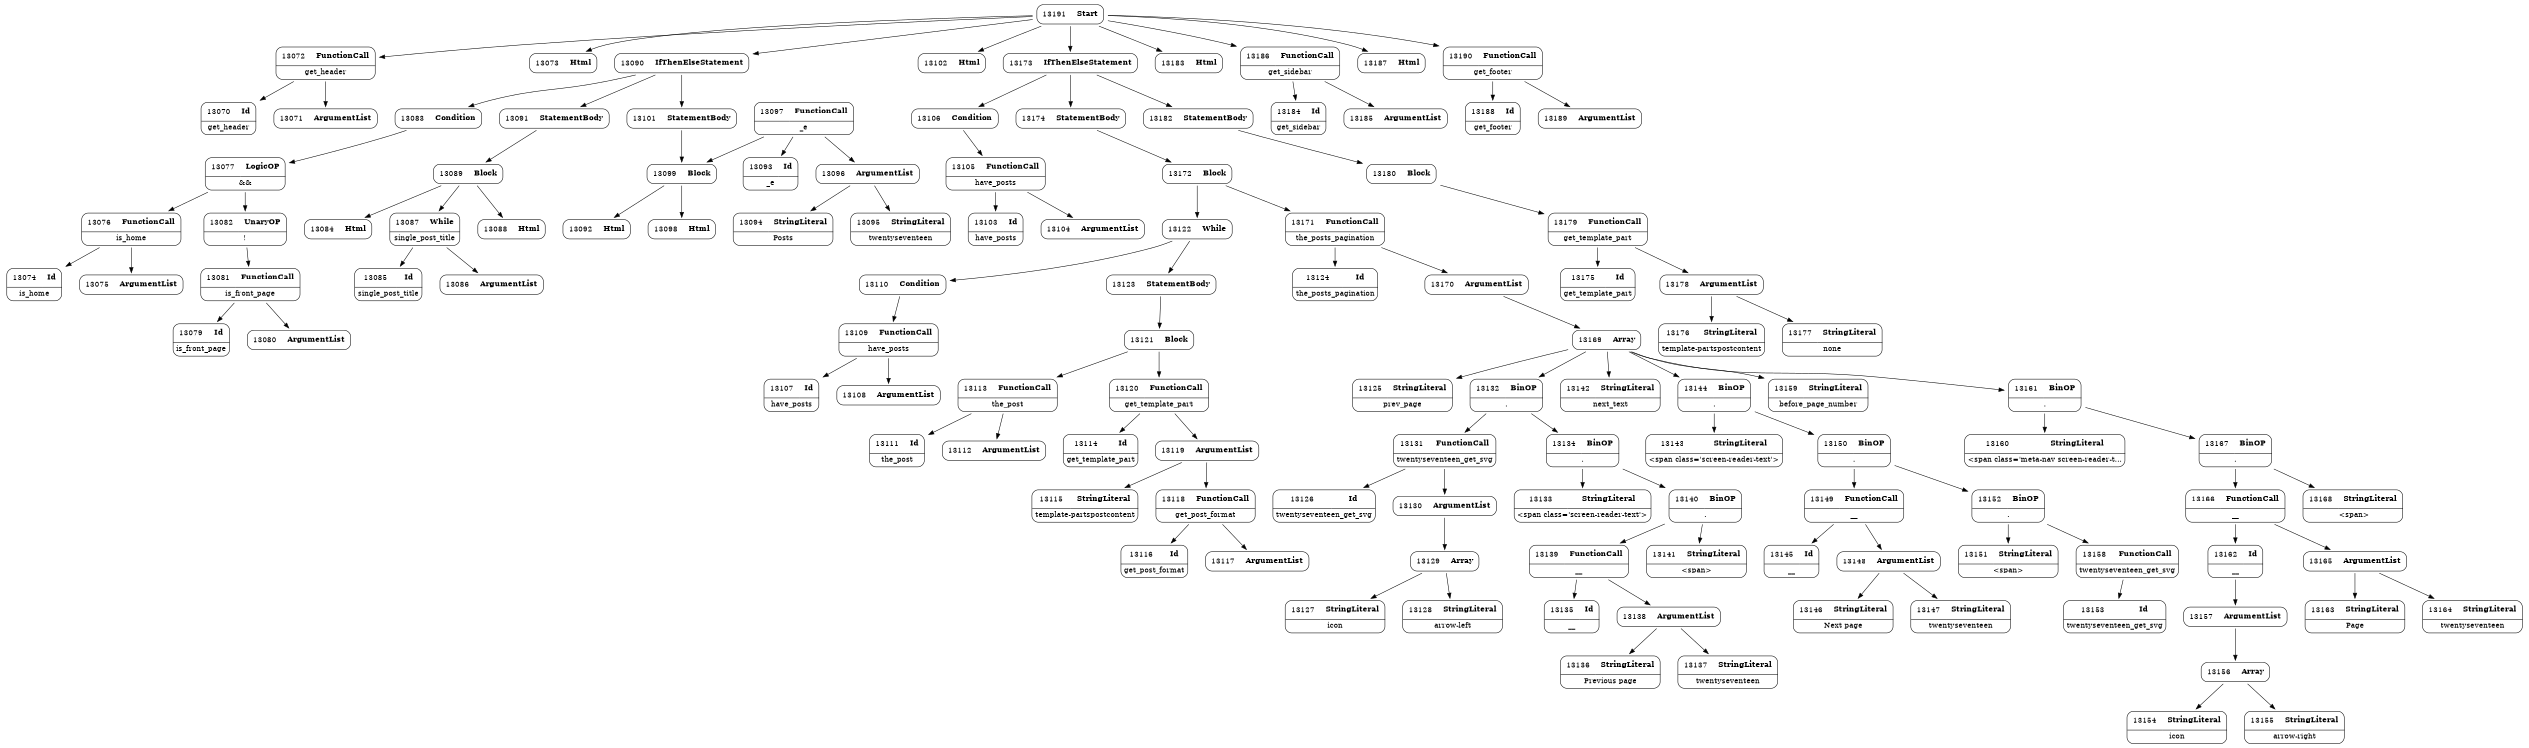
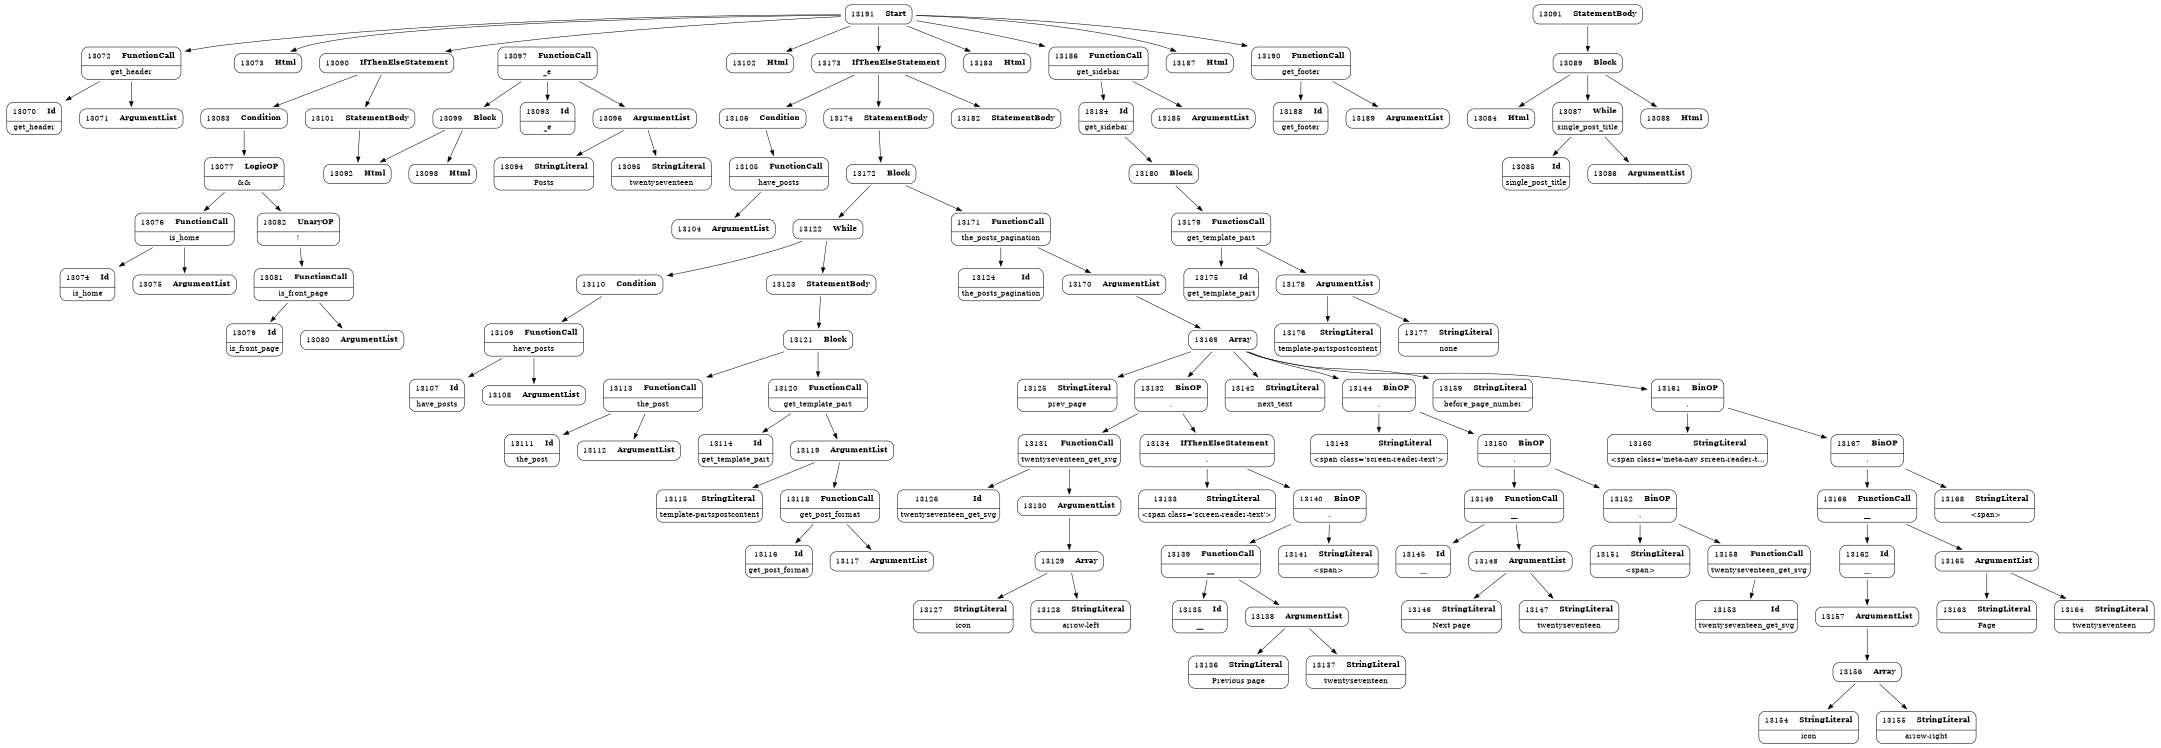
edge "13090" -> "13091": removed
edge "13101" -> "13099": now "13101" -> "13092"
edge "13182" -> "13180": now "13184" -> "13180"
node "13103": removed
node "13134": text "BinOP" -> "IfThenElseStatement"
